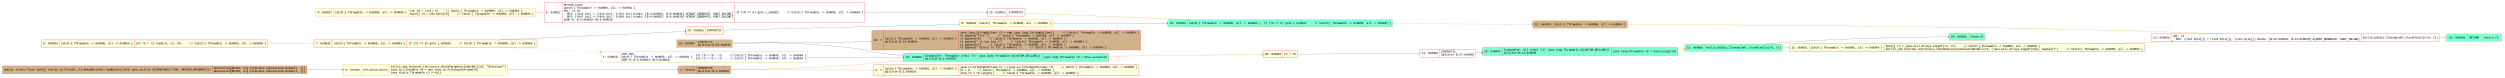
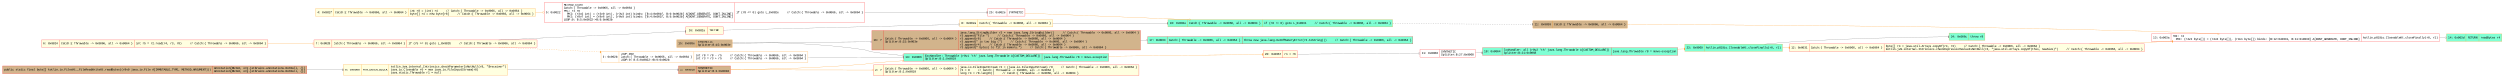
node "26: 0x002a": text "SYNTHETIC" -> "INLINE"
node "14: 0x003d": text "return r4" -> "readBytes r4"
node "17: 0x0063": added
